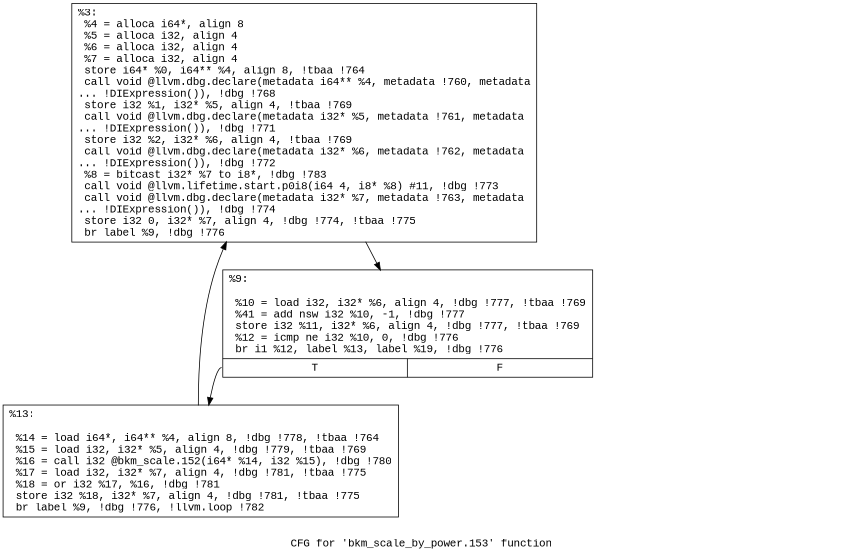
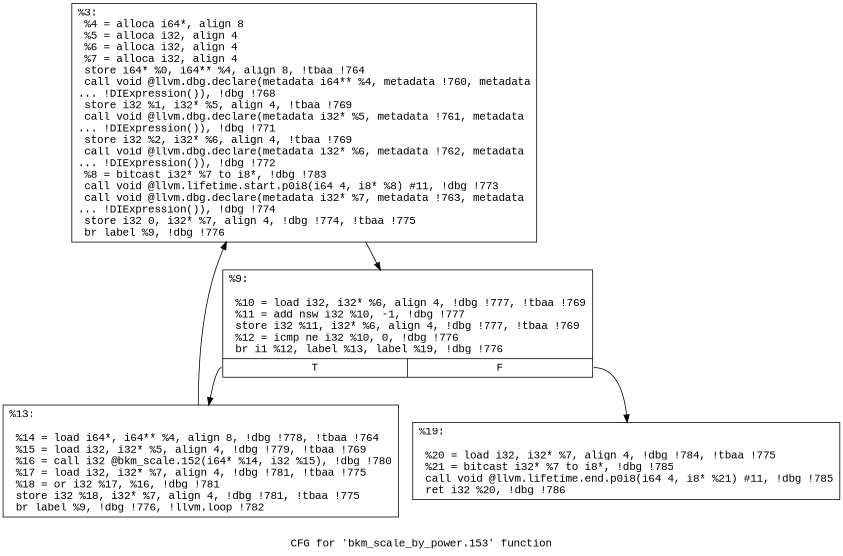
node "%9:": text "%41 = add nsw i32 %10, -1, !dbg !777" -> "%11 = add nsw i32 %10, -1, !dbg !777"
node "%19:": added
